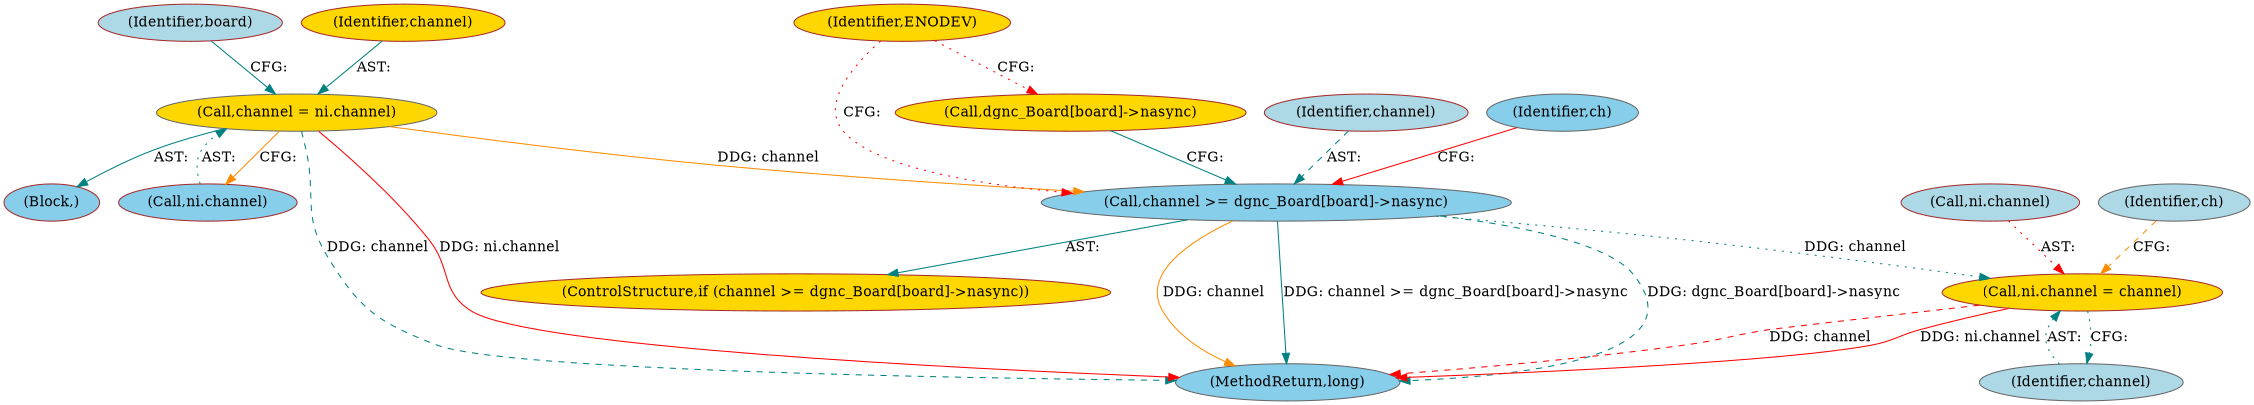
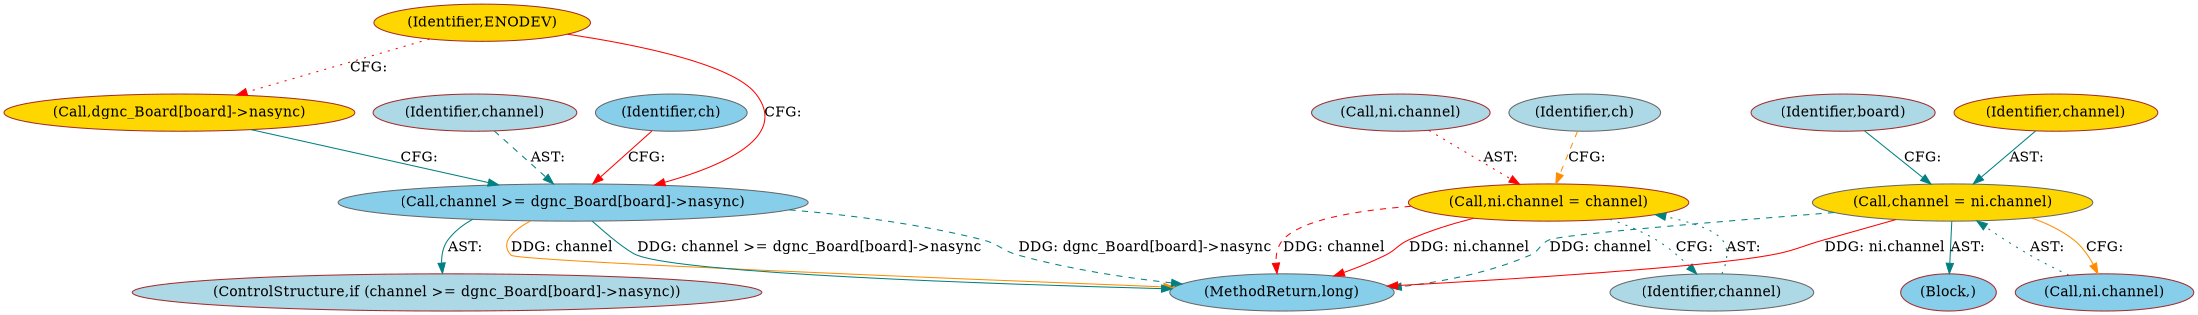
edge "(Identifier,ENODEV)" -> "(Call,channel >= dgnc_Board[board]->nasync)": style dotted -> solid
edge "(Call,channel = ni.channel)" -> "(Call,channel >= dgnc_Board[board]->nasync)": removed, label "DDG: channel"
edge "(Call,channel >= dgnc_Board[board]->nasync)" -> "(Call,ni.channel = channel)": removed, label "DDG: channel"
node "(ControlStructure,if (channel >= dgnc_Board[board]->nasync))": fillcolor gold -> lightblue
